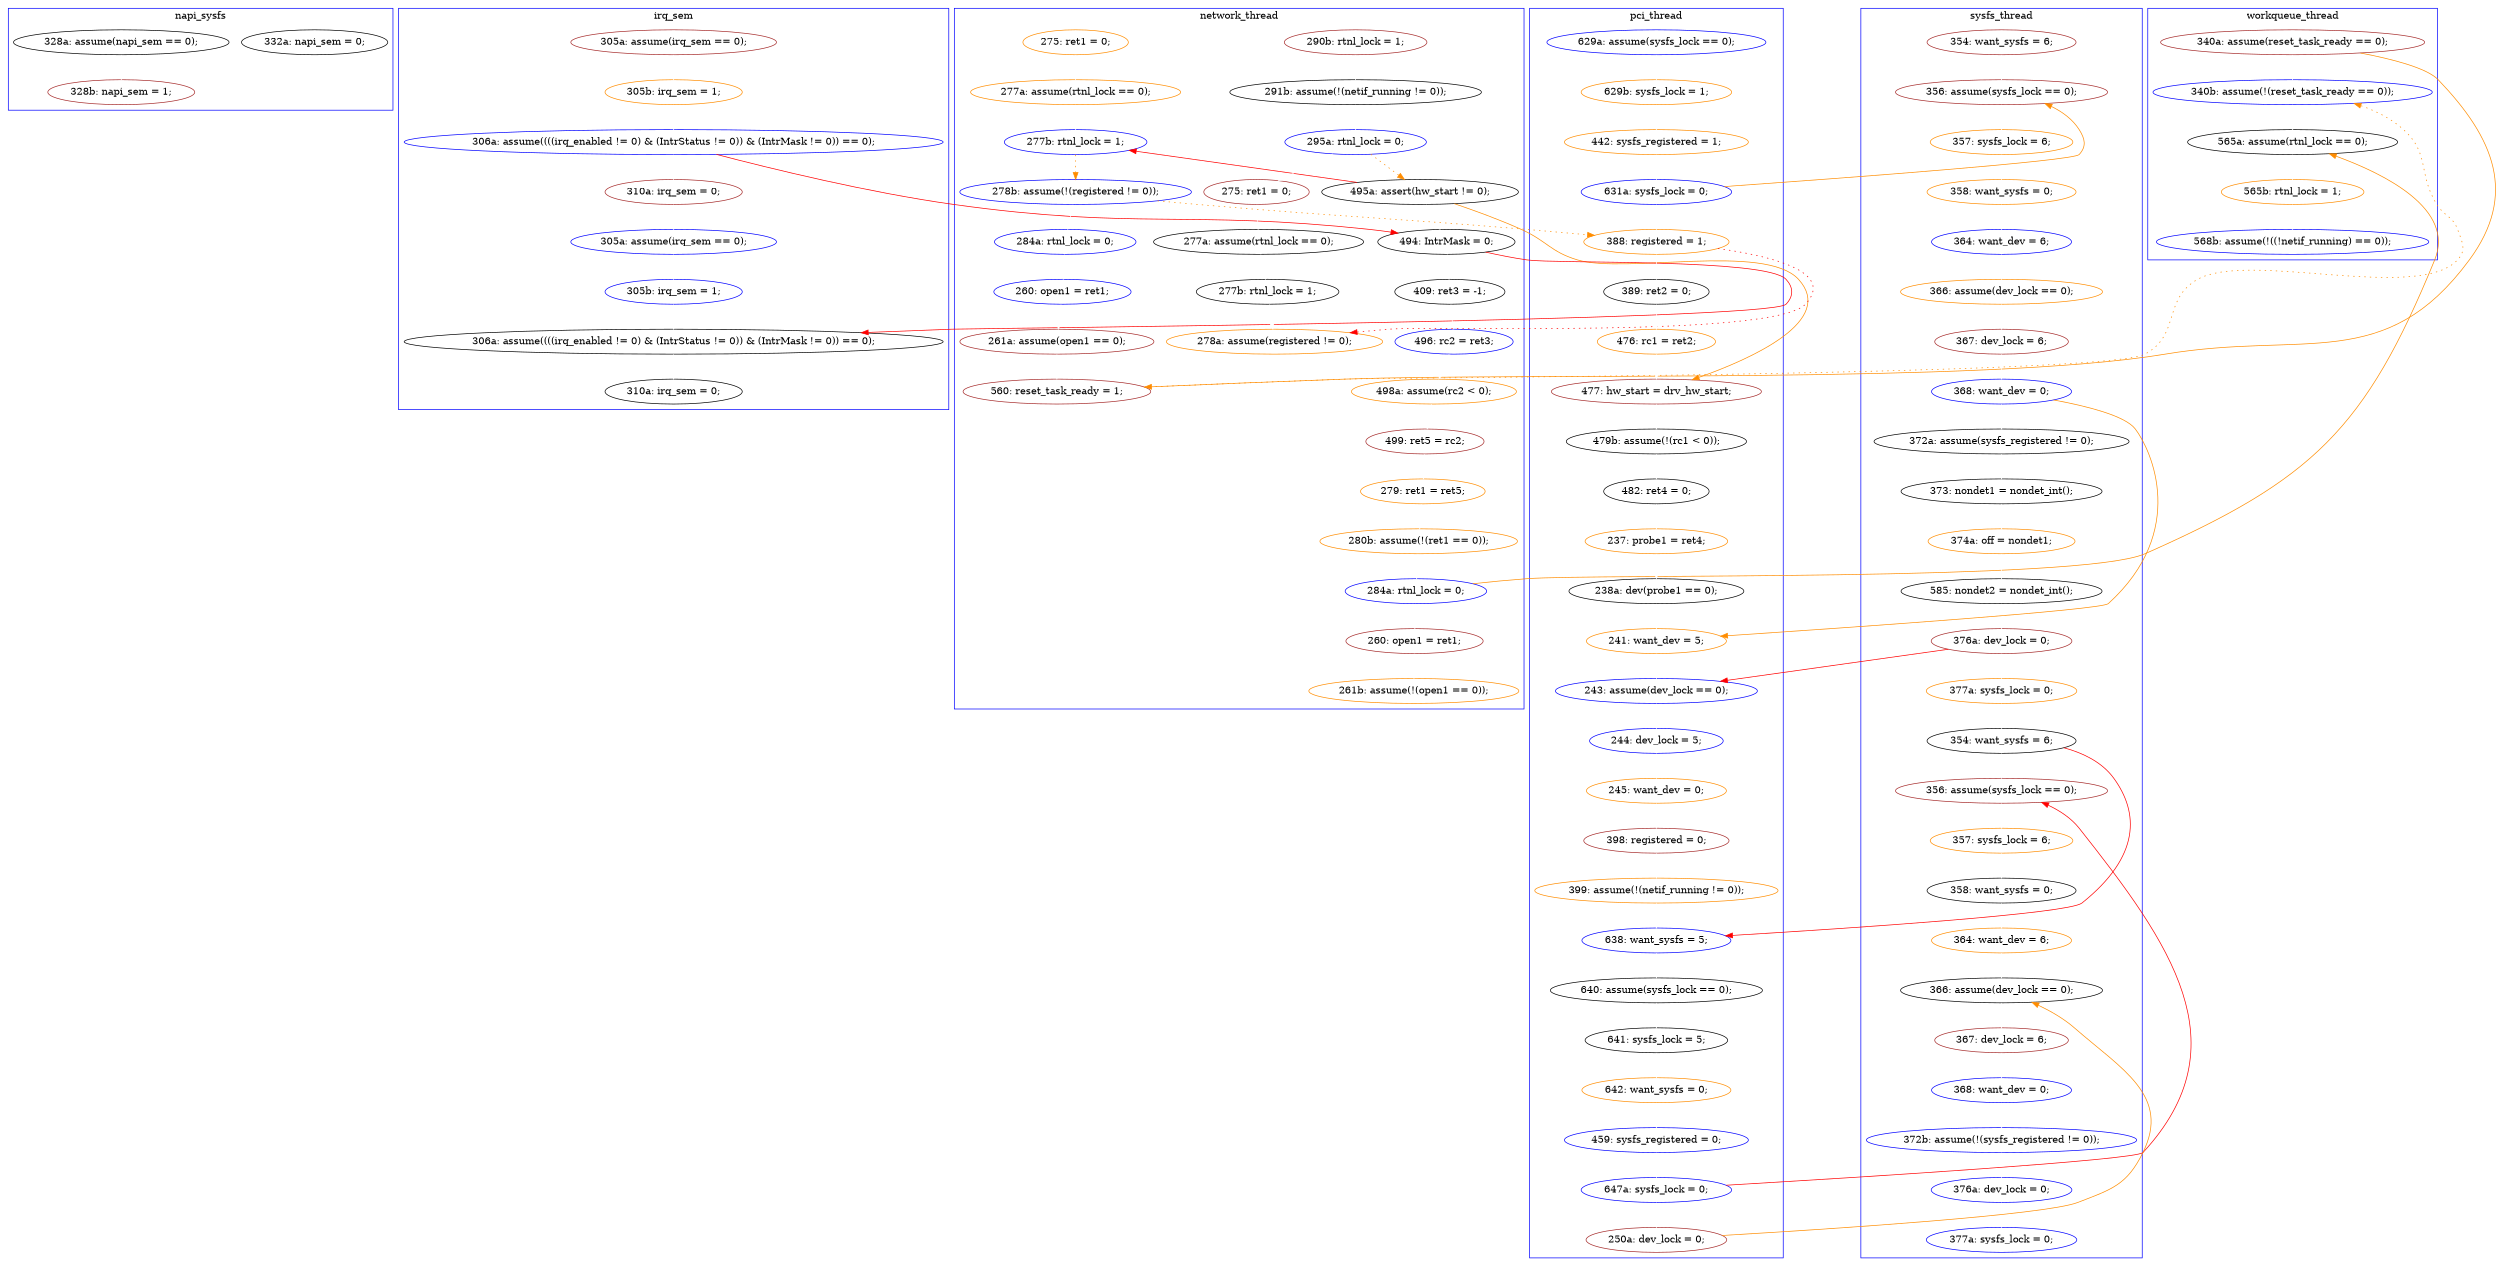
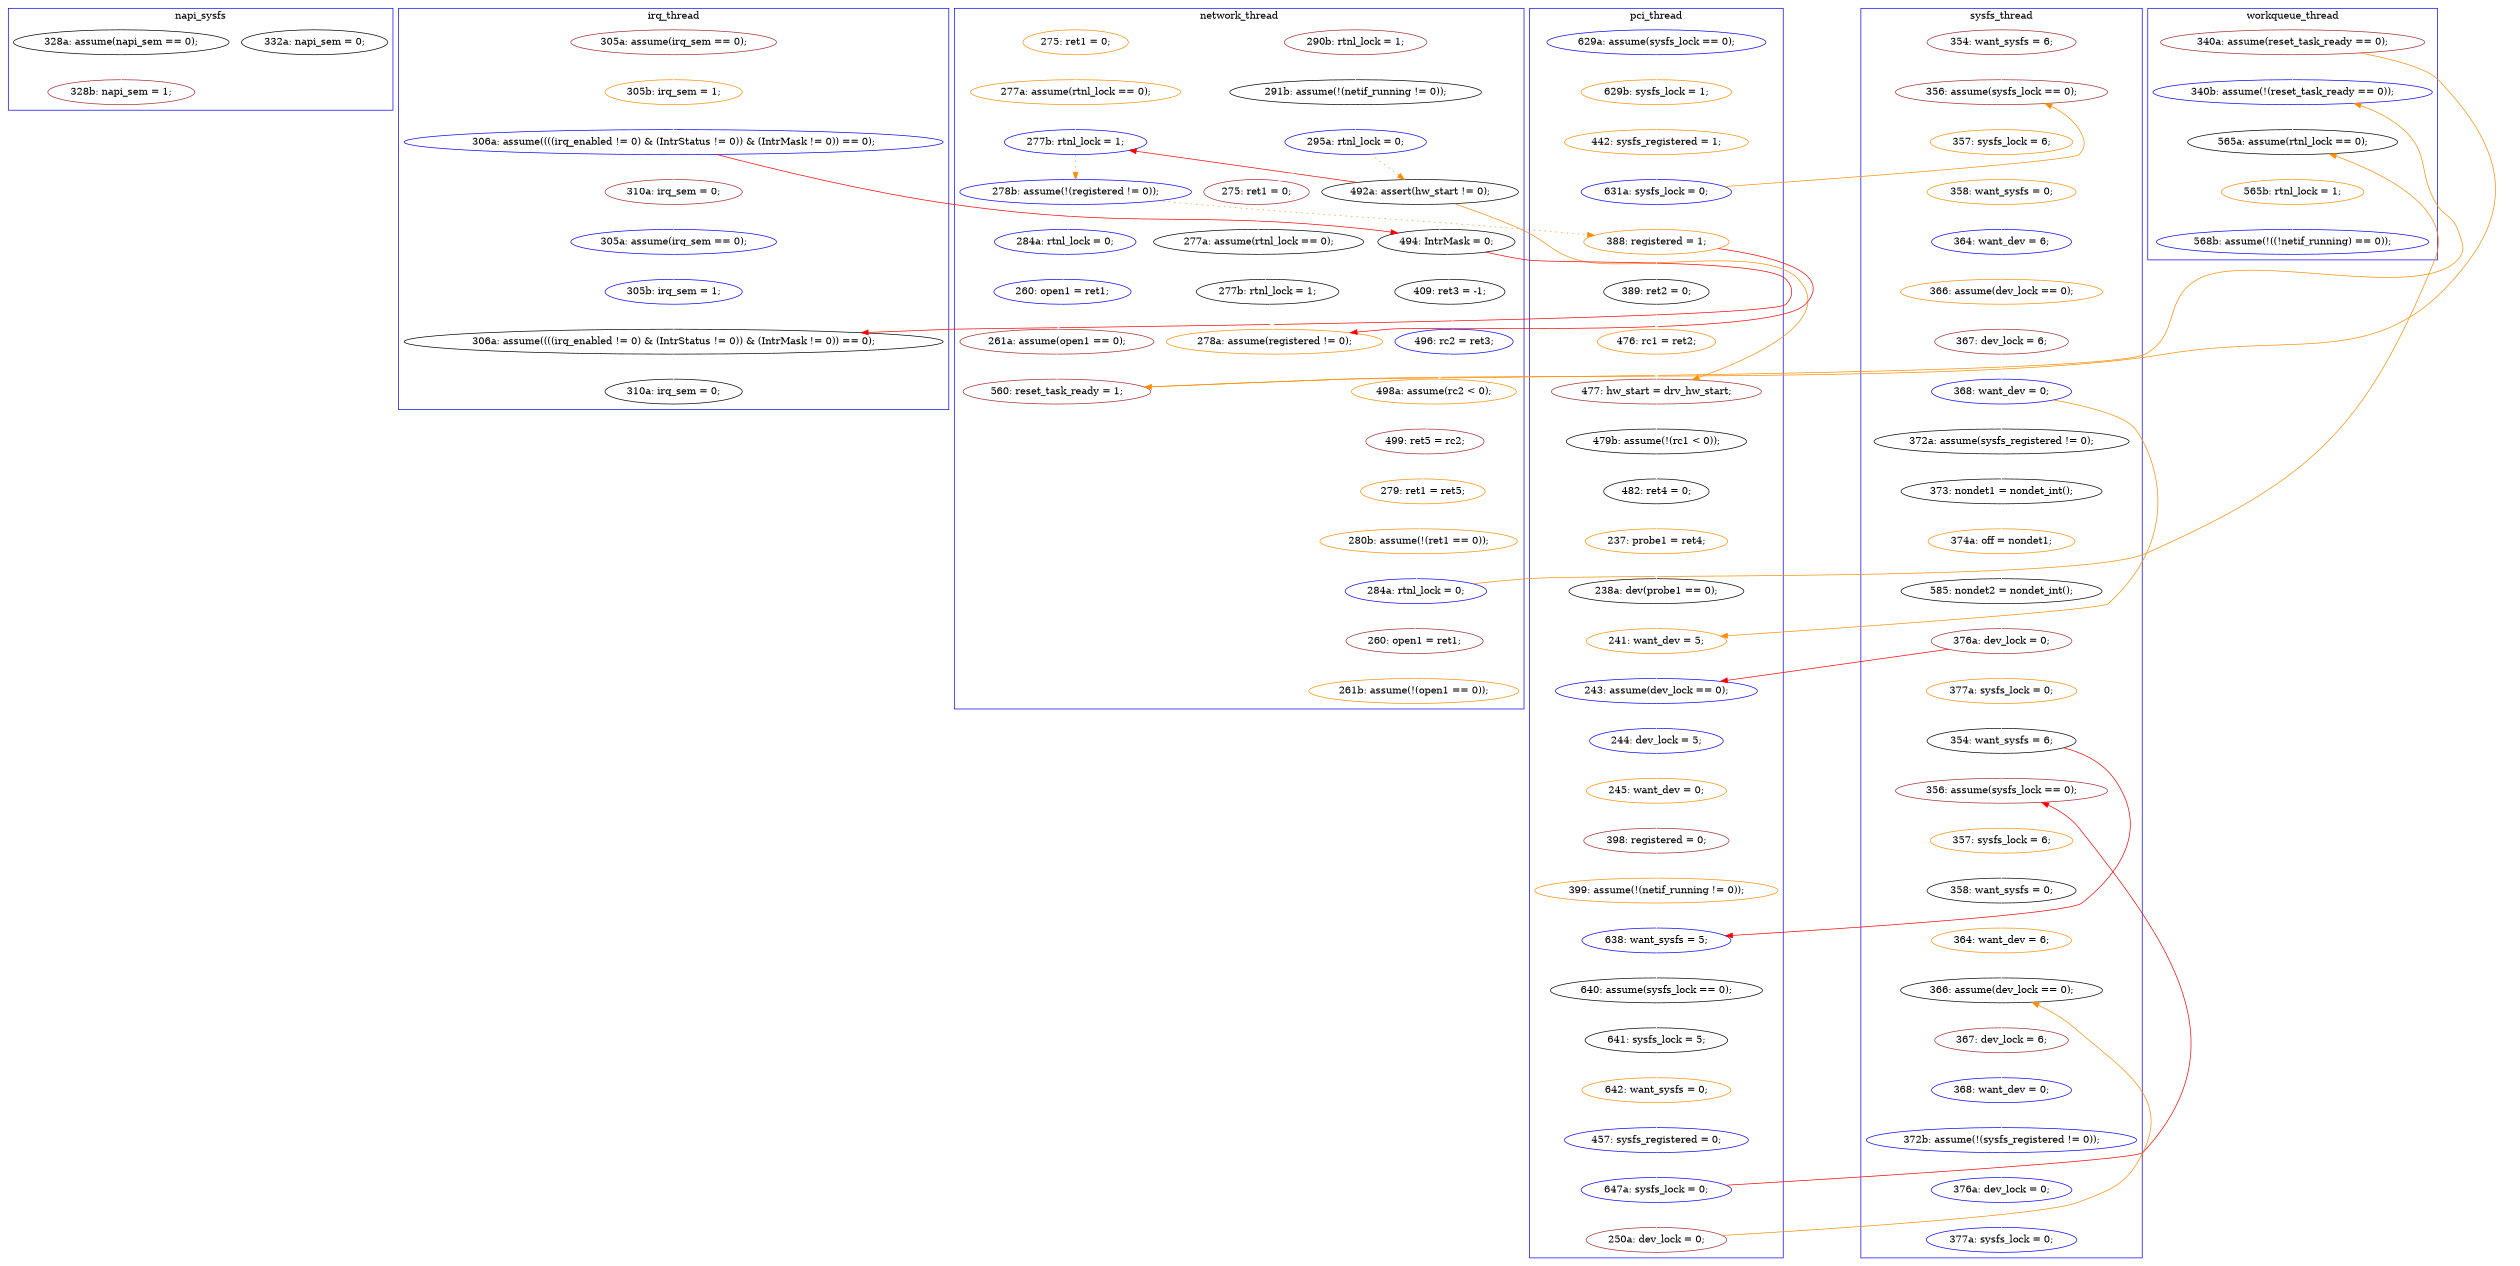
cluster "irq_sem": label "irq_sem" -> "irq_thread"
node "495a: assert(hw_start != 0);": label "495a: assert(hw_start != 0);" -> "492a: assert(hw_start != 0);"
edge "388: registered = 1;" -> "278a: assume(registered != 0);": style dotted -> solid
edge "560: reset_task_ready = 1;" -> "340b: assume(!(reset_task_ready == 0));": style dotted -> solid
node "459: sysfs_registered = 0;": label "459: sysfs_registered = 0;" -> "457: sysfs_registered = 0;"
